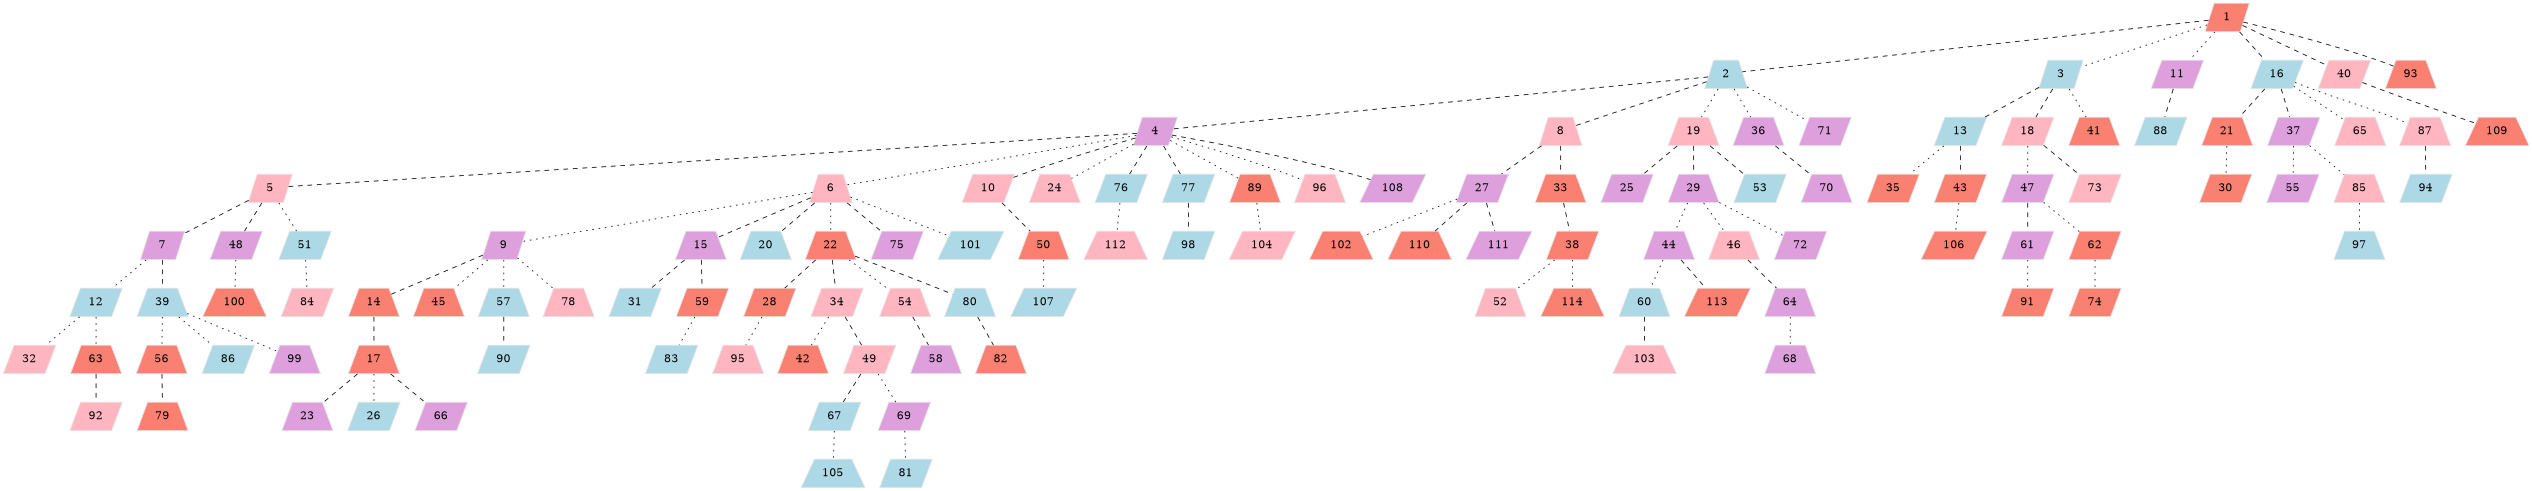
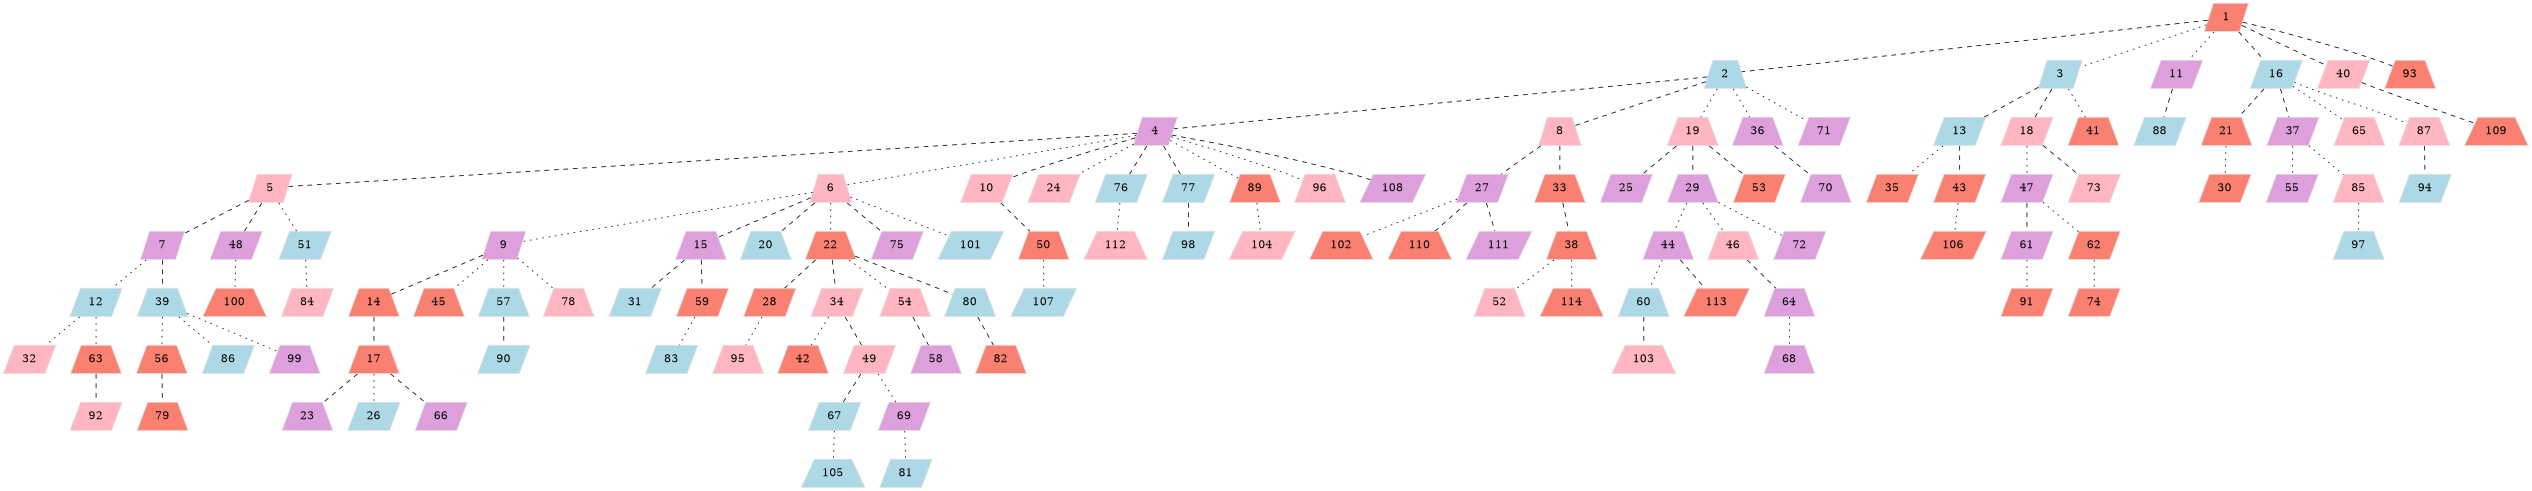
node "24": shape trapezium -> parallelogram
node "53": fillcolor lightblue -> salmon
node "38": shape parallelogram -> trapezium
